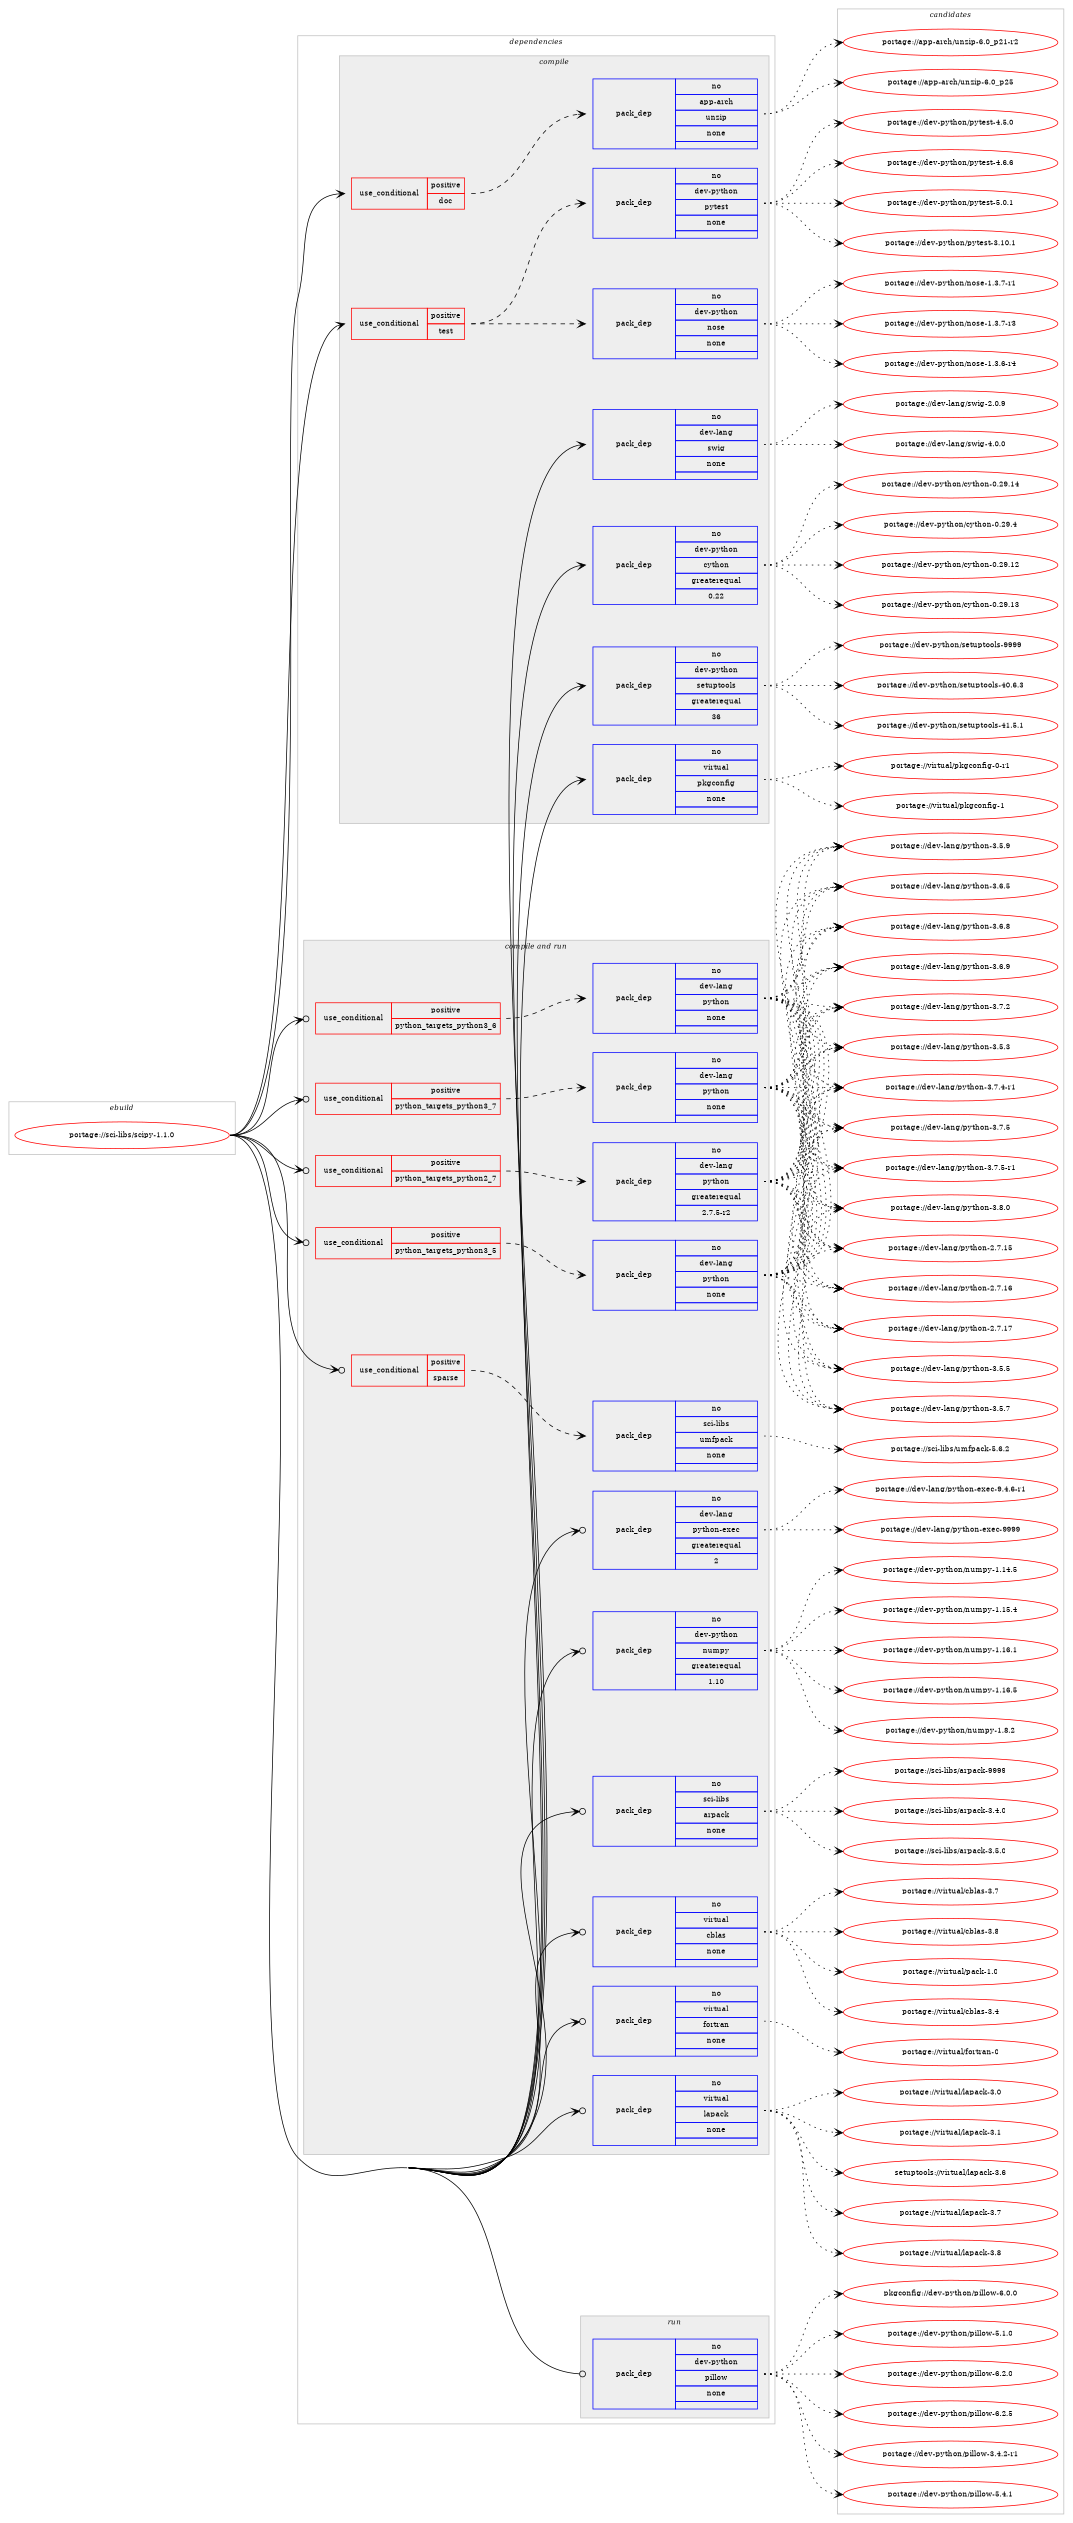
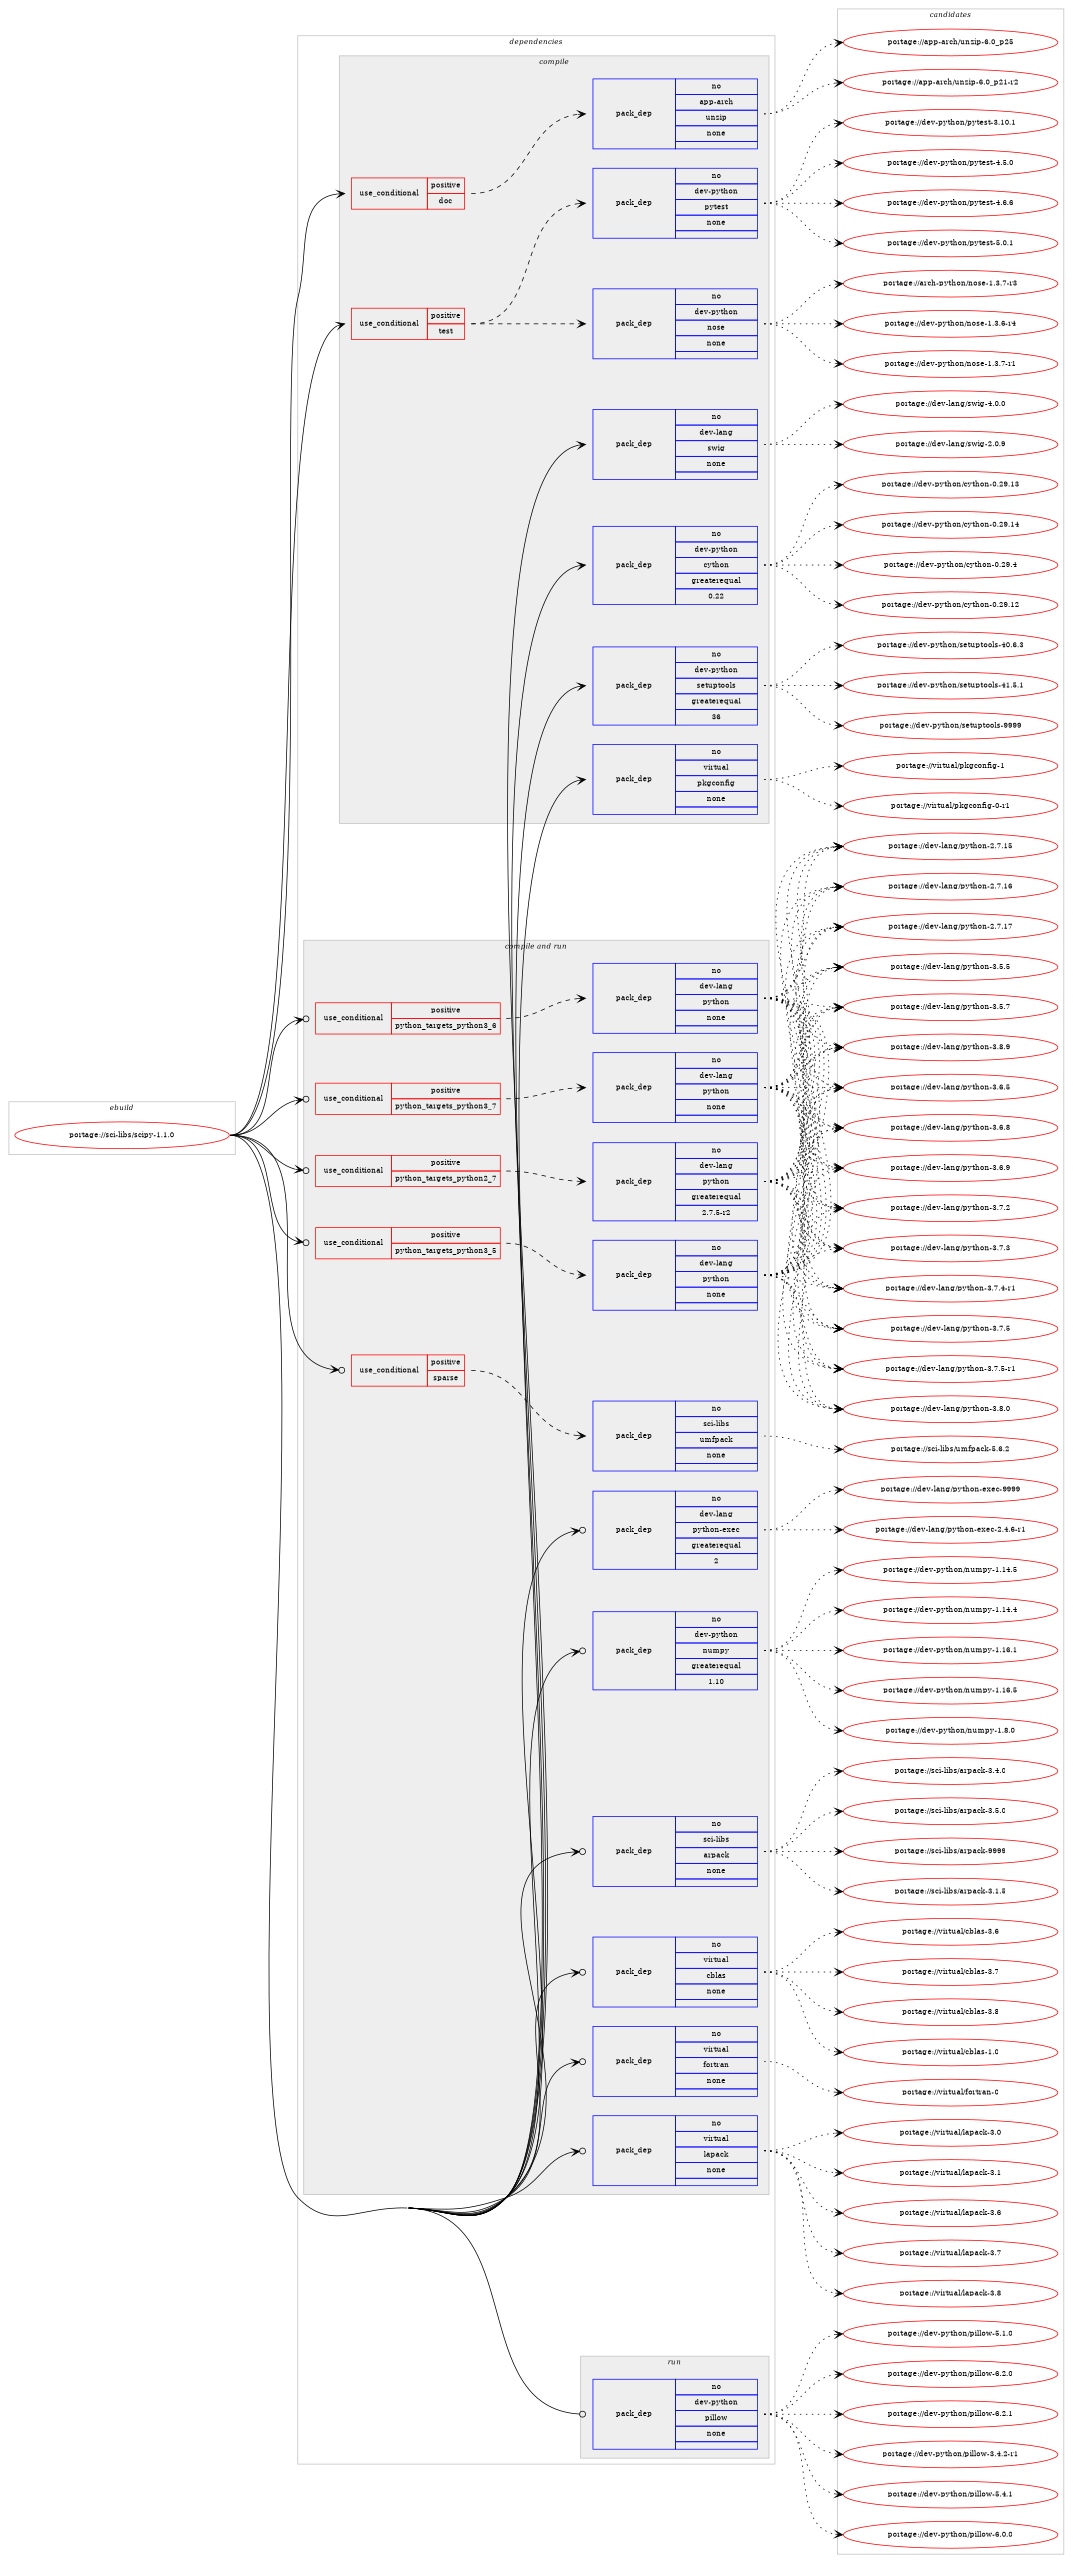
node "portage://dev-python/nose-1.3.7-r3": label "portage://dev-python/nose-1.3.7-r3" -> "portage://arch-python/nose-1.3.7-r3"
node "portage://dev-lang/python-3.5.9": label "portage://dev-lang/python-3.5.9" -> "portage://dev-lang/python-3.8.9"
node "portage://dev-lang/python-3.5.3": label "portage://dev-lang/python-3.5.3" -> "portage://dev-lang/python-3.7.3"
node "portage://dev-lang/python-exec-9.4.6-r1": label "portage://dev-lang/python-exec-9.4.6-r1" -> "portage://dev-lang/python-exec-2.4.6-r1"
node "portage://dev-python/numpy-1.15.4": label "portage://dev-python/numpy-1.15.4" -> "portage://dev-python/numpy-1.14.4"
node "portage://dev-python/numpy-1.8.2": label "portage://dev-python/numpy-1.8.2" -> "portage://dev-python/numpy-1.8.0"
node "portage://sci-libs/arpack-3.1.5": added
node "portage://virtual/pack-1.0": label "portage://virtual/pack-1.0" -> "portage://virtual/cblas-1.0"
node "portage://virtual/cblas-3.4": label "portage://virtual/cblas-3.4" -> "portage://virtual/cblas-3.6"
node "setuptools://virtual/lapack-3.6": label "setuptools://virtual/lapack-3.6" -> "portage://virtual/lapack-3.6"
node "pkgconfig://dev-python/pillow-6.0.0": label "pkgconfig://dev-python/pillow-6.0.0" -> "portage://dev-python/pillow-6.0.0"
node "portage://dev-python/pillow-6.2.5": label "portage://dev-python/pillow-6.2.5" -> "portage://dev-python/pillow-6.2.1"
